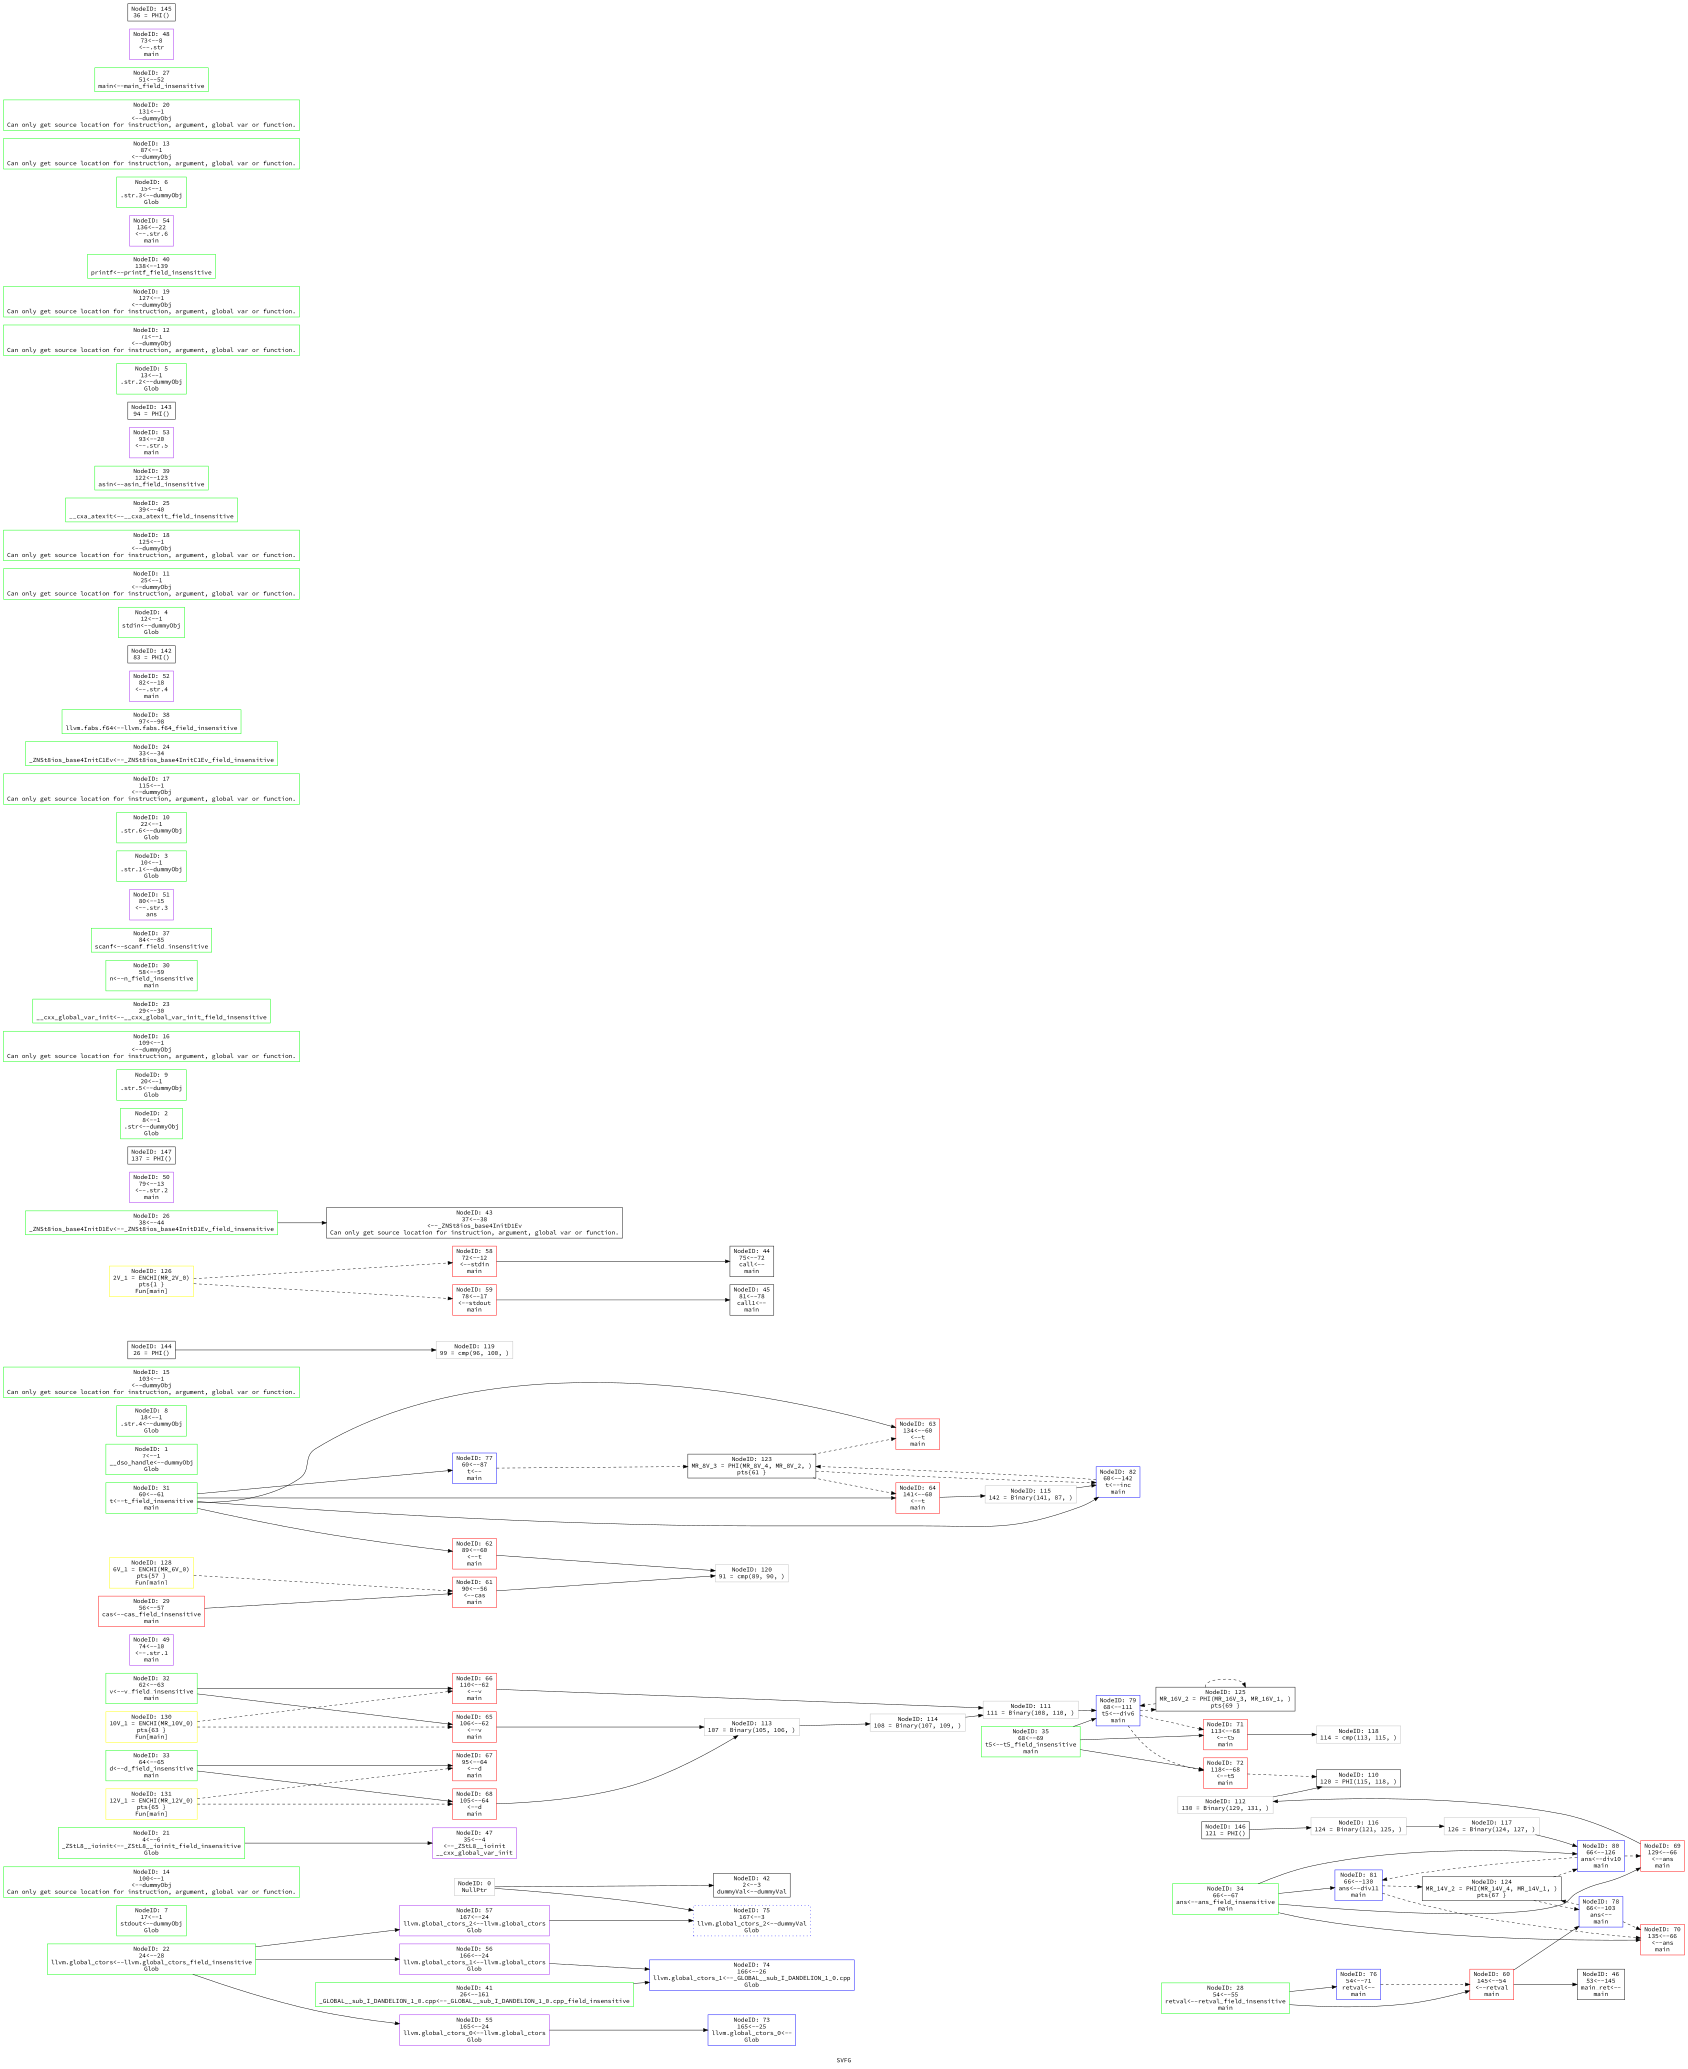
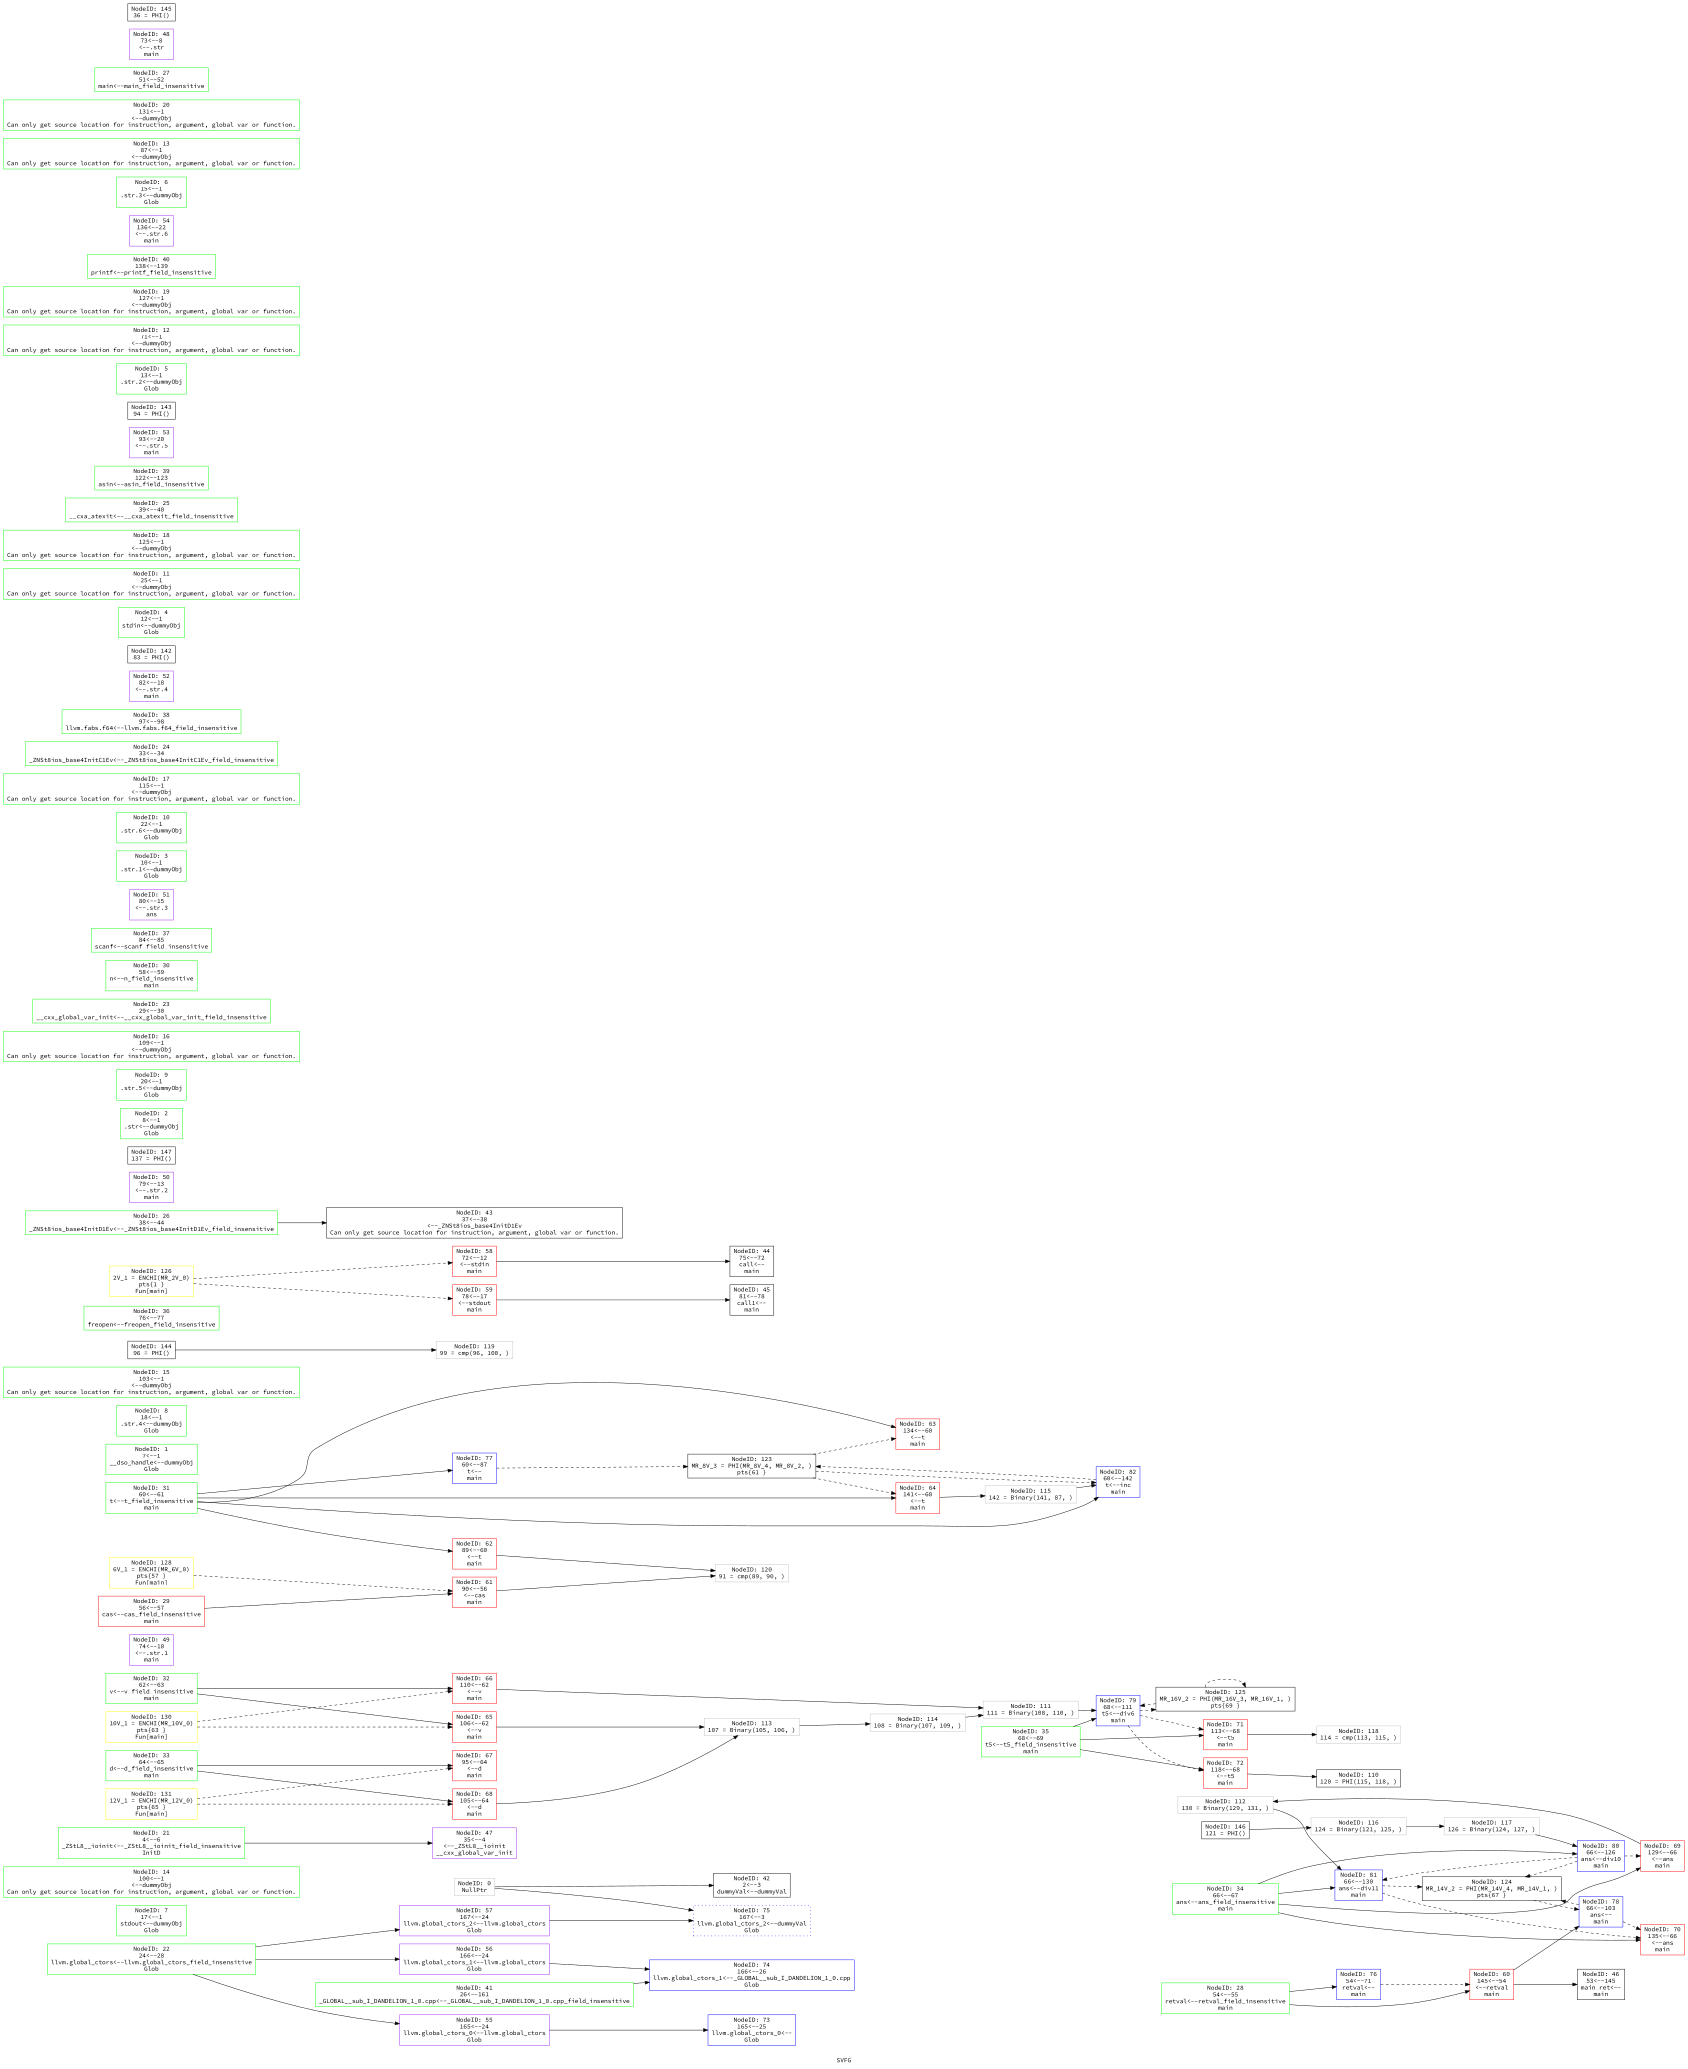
node "NodeID: 36": added
node "NodeID: 144": text "26 = PHI()" -> "96 = PHI()"
edge "NodeID: 72" -> "NodeID: 110": style dashed -> solid
edge "NodeID: 112" -> "NodeID: 110": now "NodeID: 112" -> "NodeID: 81"
node "NodeID: 21": text "Glob" -> "InitD"
edge "NodeID: 124" -> "NodeID: 80": reversed
